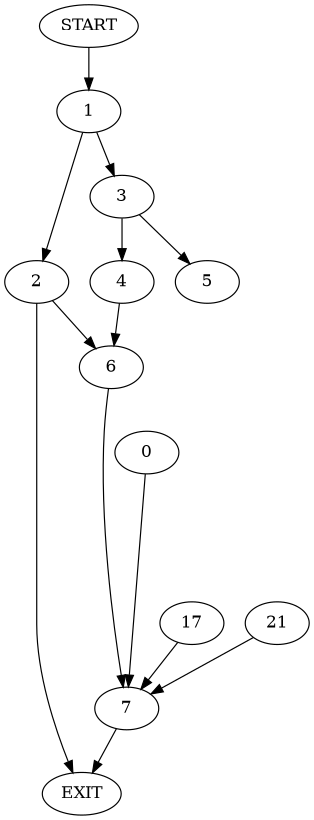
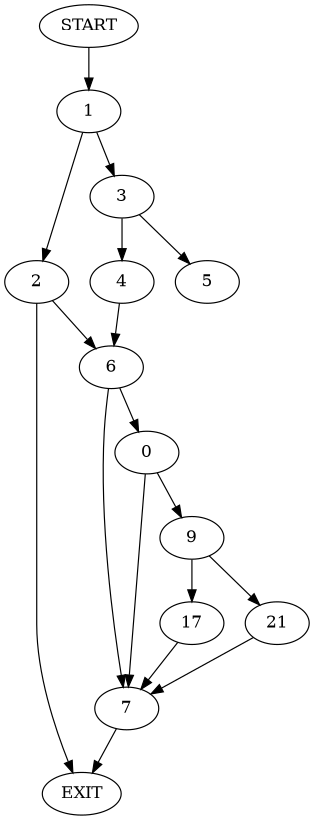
edge "6" -> "0": added
node "9": added
